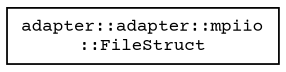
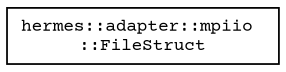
node "adapter::adapter::mpiio ::FileStruct": label "adapter::adapter::mpiio ::FileStruct" -> "hermes::adapter::mpiio ::FileStruct"
